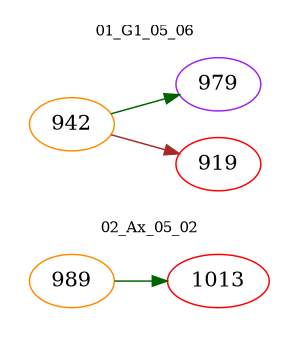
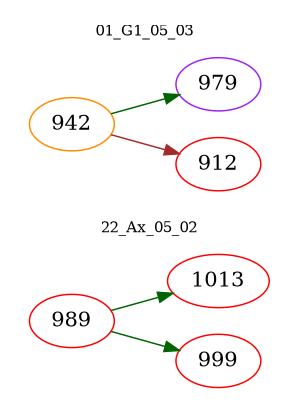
cluster "01_G1_05_06": label "01_G1_05_06" -> "01_G1_05_03"
node "919": label "919" -> "912"
cluster "02_Ax_05_02": label "02_Ax_05_02" -> "22_Ax_05_02"
node "989": color darkorange -> red
node "999": added
